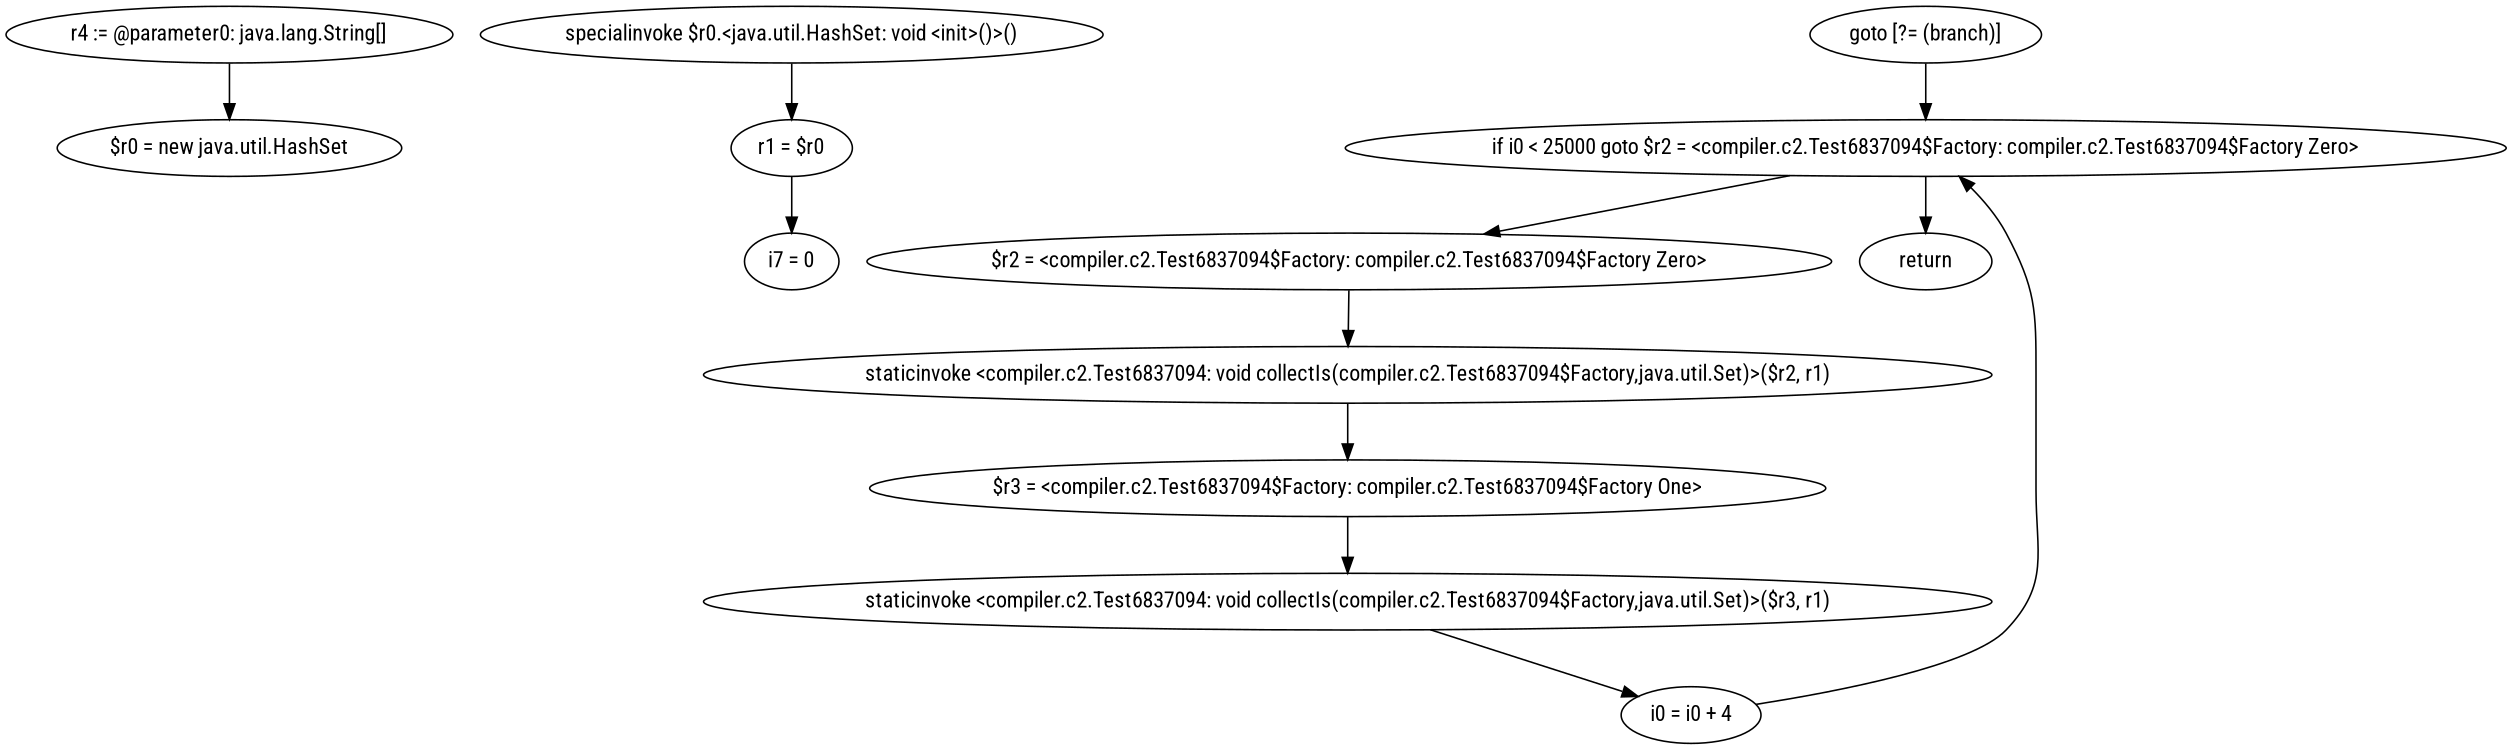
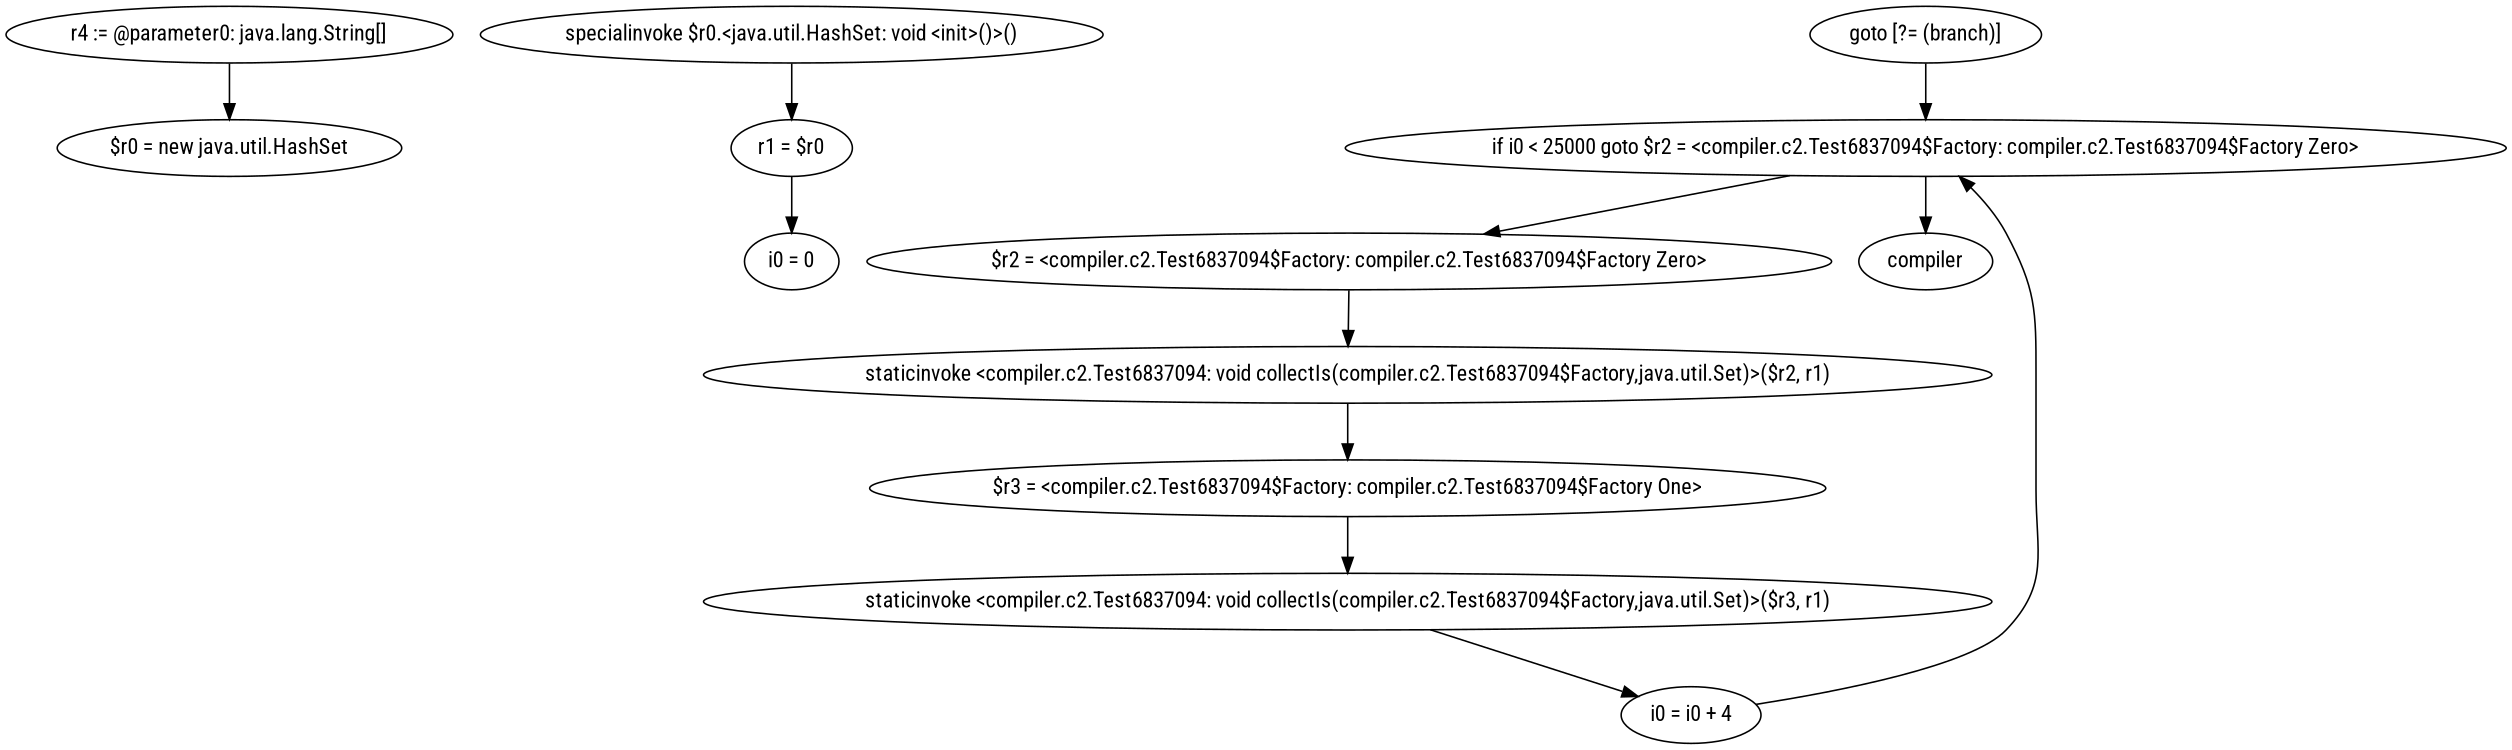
node "i7 = 0": label "i7 = 0" -> "i0 = 0"
node "return": label "return" -> "compiler"
